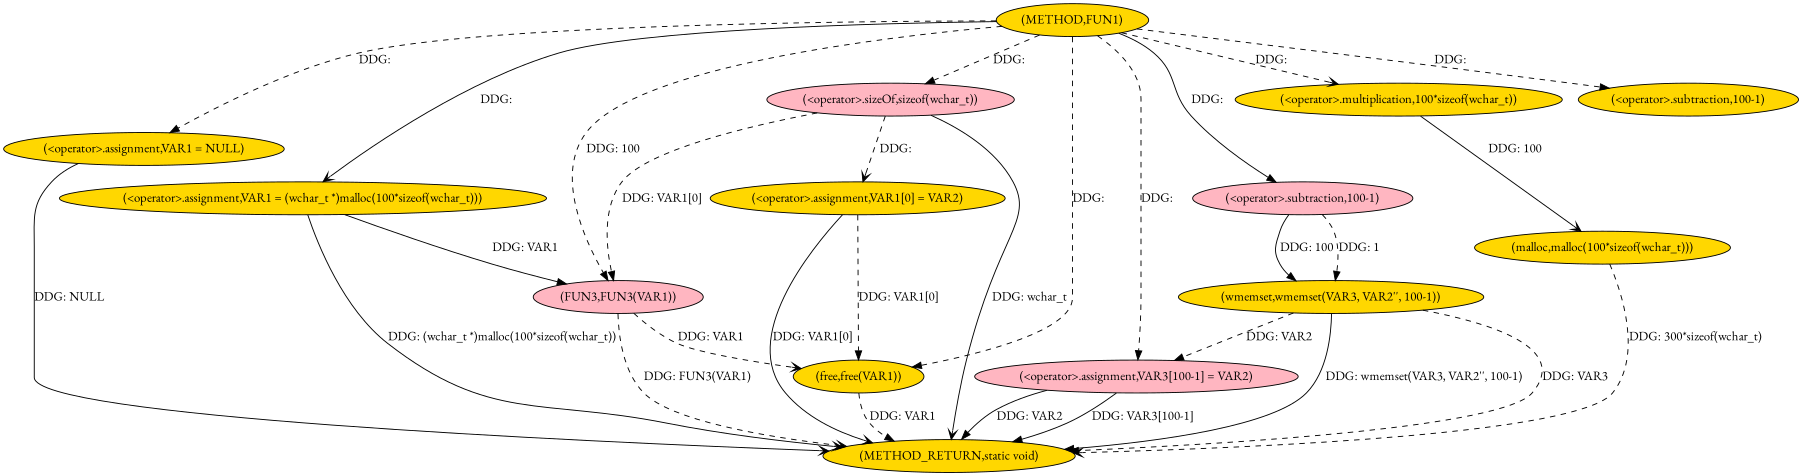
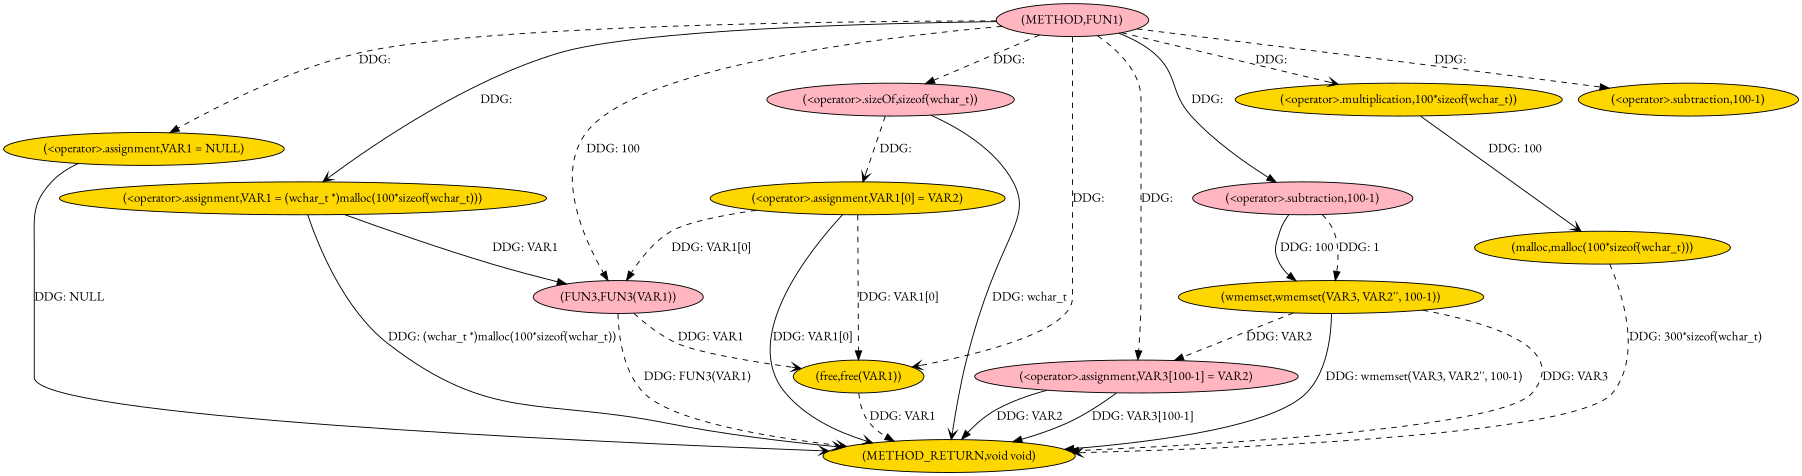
node "(METHOD,FUN1)": fillcolor gold -> lightpink
edge "(<operator>.sizeOf,sizeof(wchar_t))" -> "(FUN3,FUN3(VAR1))": now "(<operator>.assignment,VAR1[0] = VAR2)" -> "(FUN3,FUN3(VAR1))"
edge "(METHOD,FUN1)" -> "(free,free(VAR1))": arrowhead normal -> vee
node "(METHOD_RETURN,static void)": label "(METHOD_RETURN,static void)" -> "(METHOD_RETURN,void void)"
